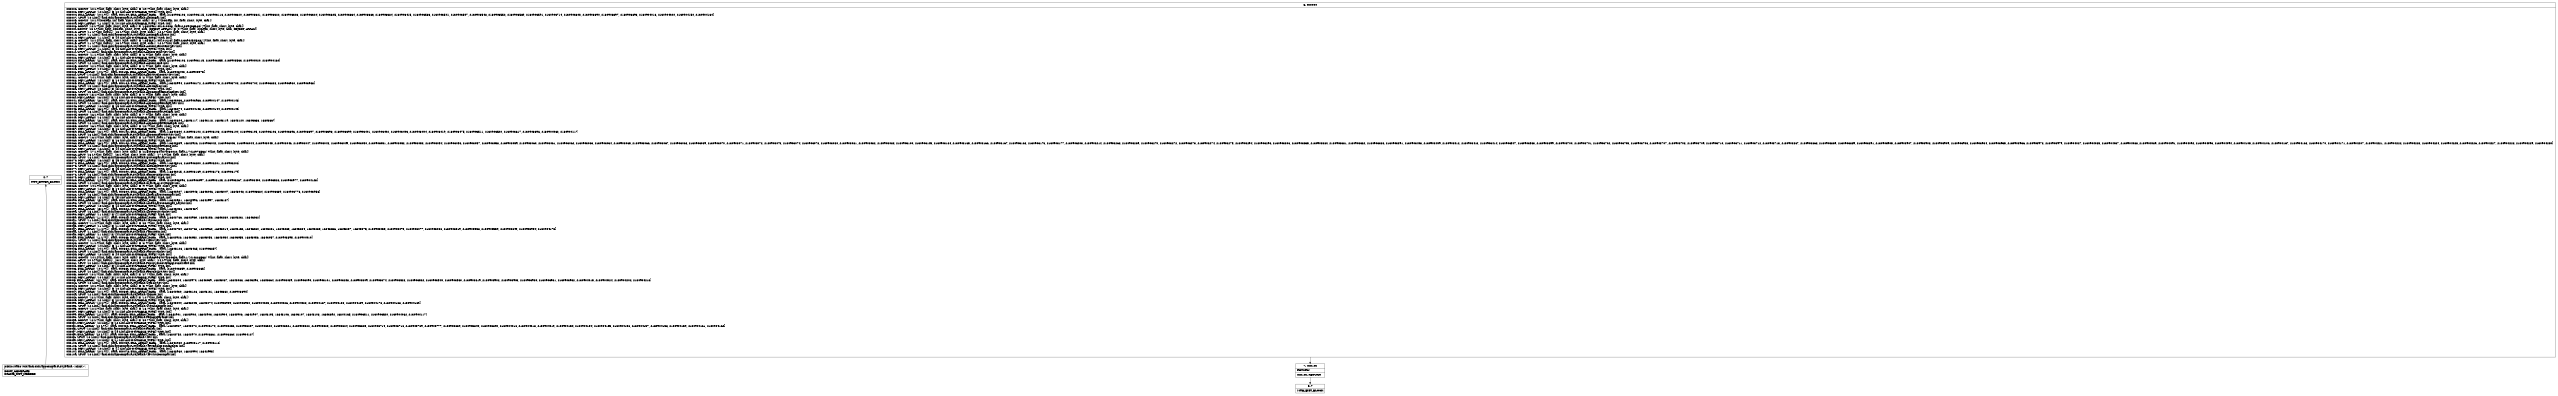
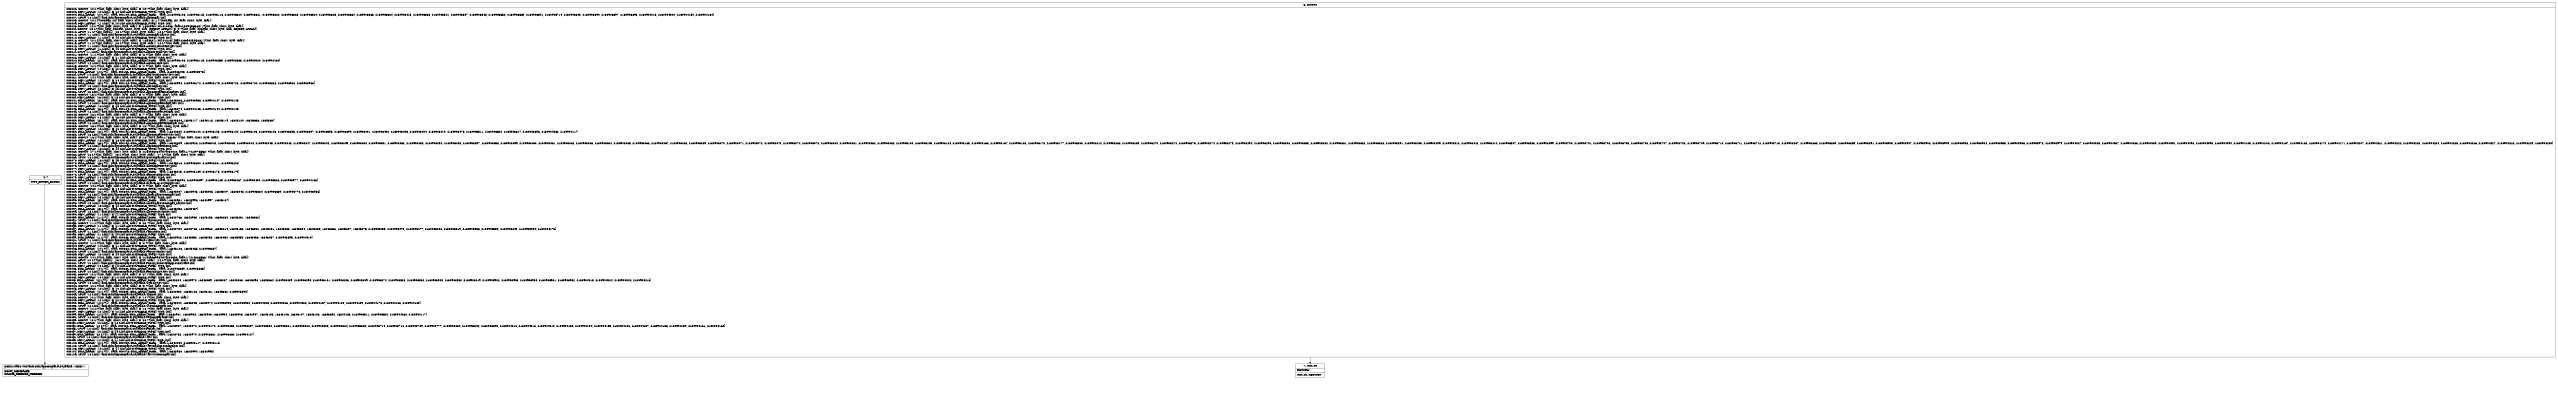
edge "public static void androidx.appcompat.R.styleable.<clinit>()" -> "4: ?": reversed
node "public static void androidx.appcompat.R.styleable.<clinit>()": text "INLINE_NOT_NEEDED" -> "INLINE_NEEDED_NEEDED"
node "5: ?": removed
